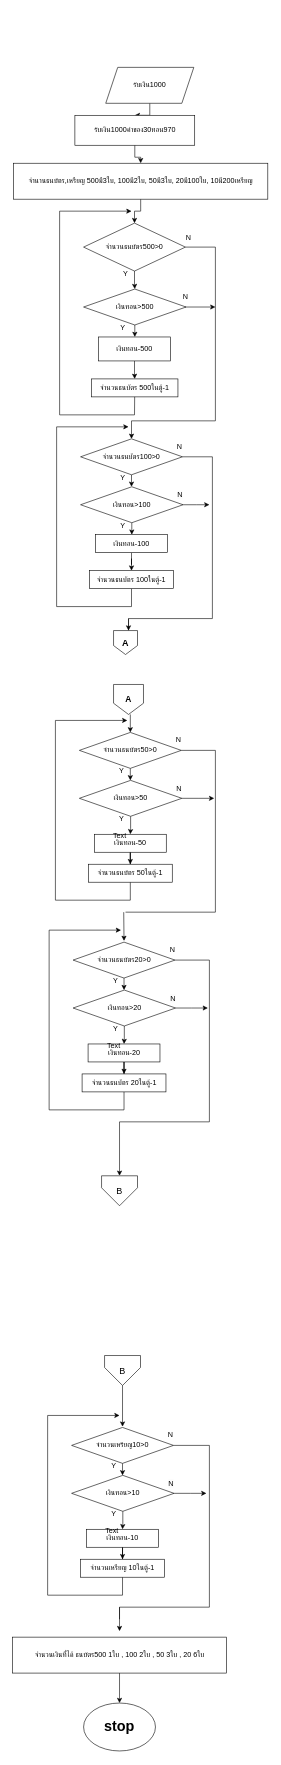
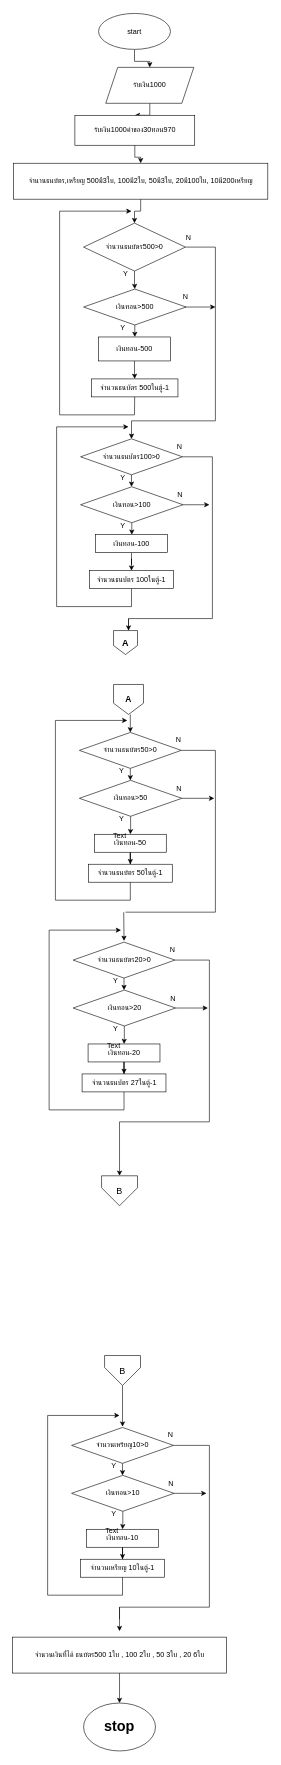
node "start": added
edge "start" -> "รับเงิน1000": added
node "จำนวนธนบัตร 20ในตู้-1": label "จำนวนธนบัตร 20ในตู้-1" -> "จำนวนธนบัตร 27ในตู้-1"
